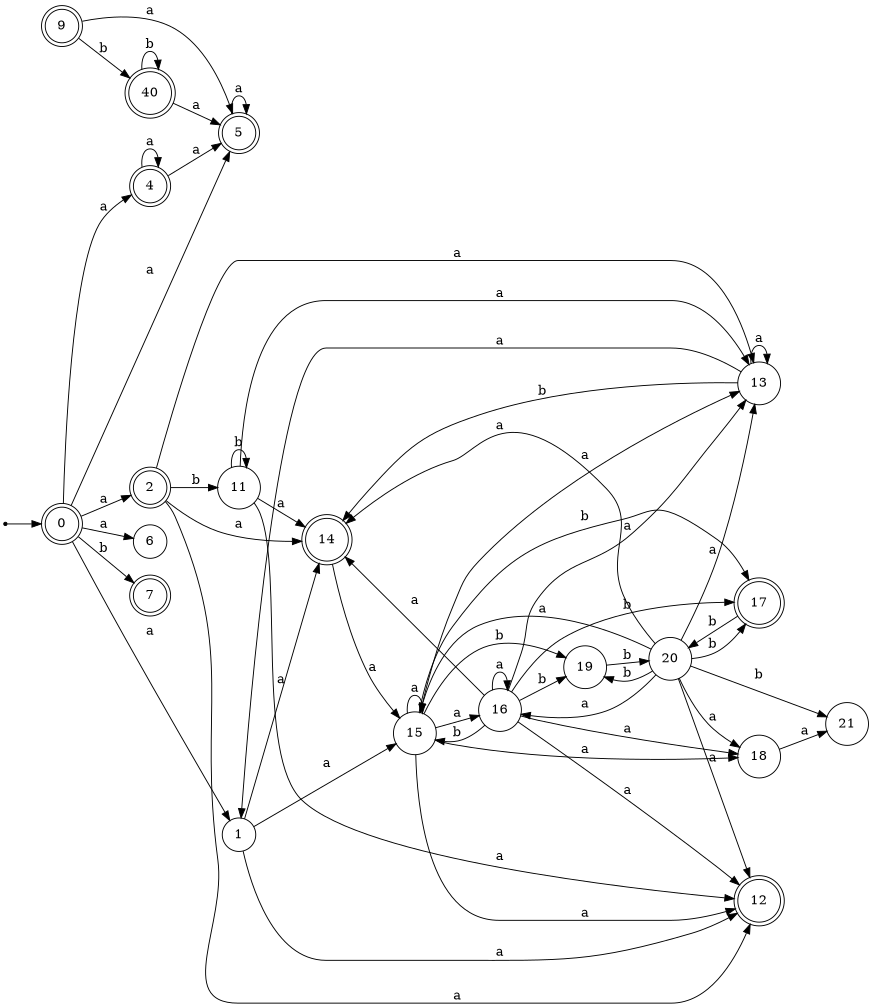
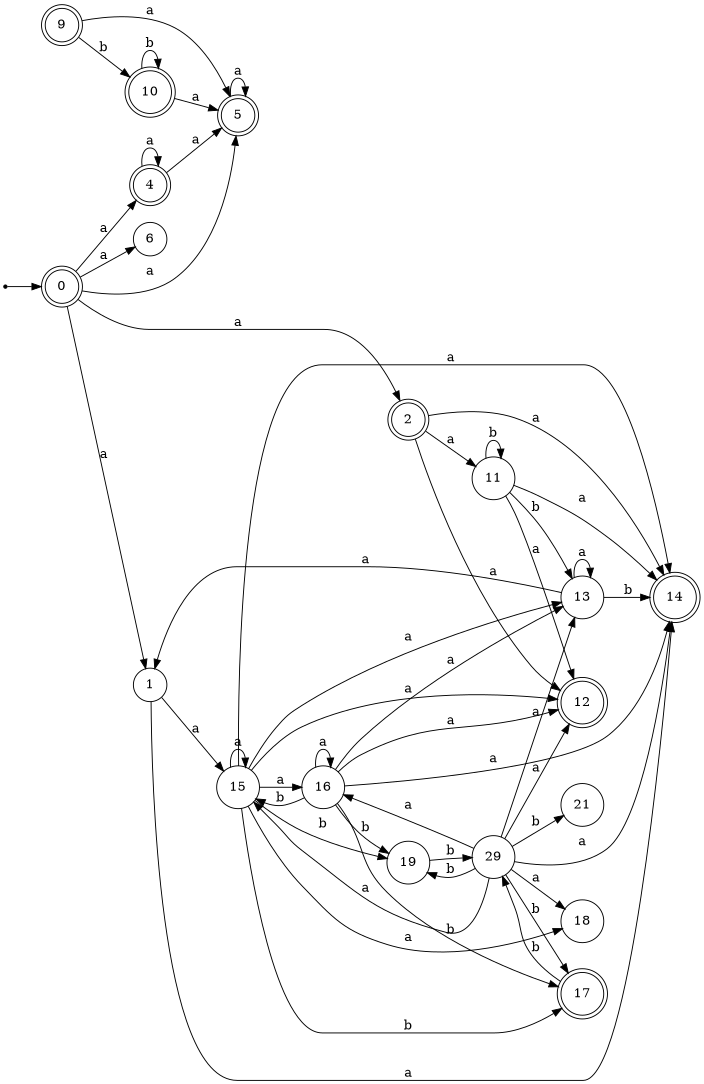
node "40": label "40" -> "10"
edge "2" -> "13": removed, label "a"
edge "11" -> "13": label "a" -> "b"
edge "2" -> "11": label "b" -> "a"
node "7": removed
edge "14" -> "15": reversed
node "20": label "20" -> "29"
edge "16" -> "18": removed, label "a"
edge "18" -> "21": removed, label "a"
edge "1" -> "12": removed, label "a"
